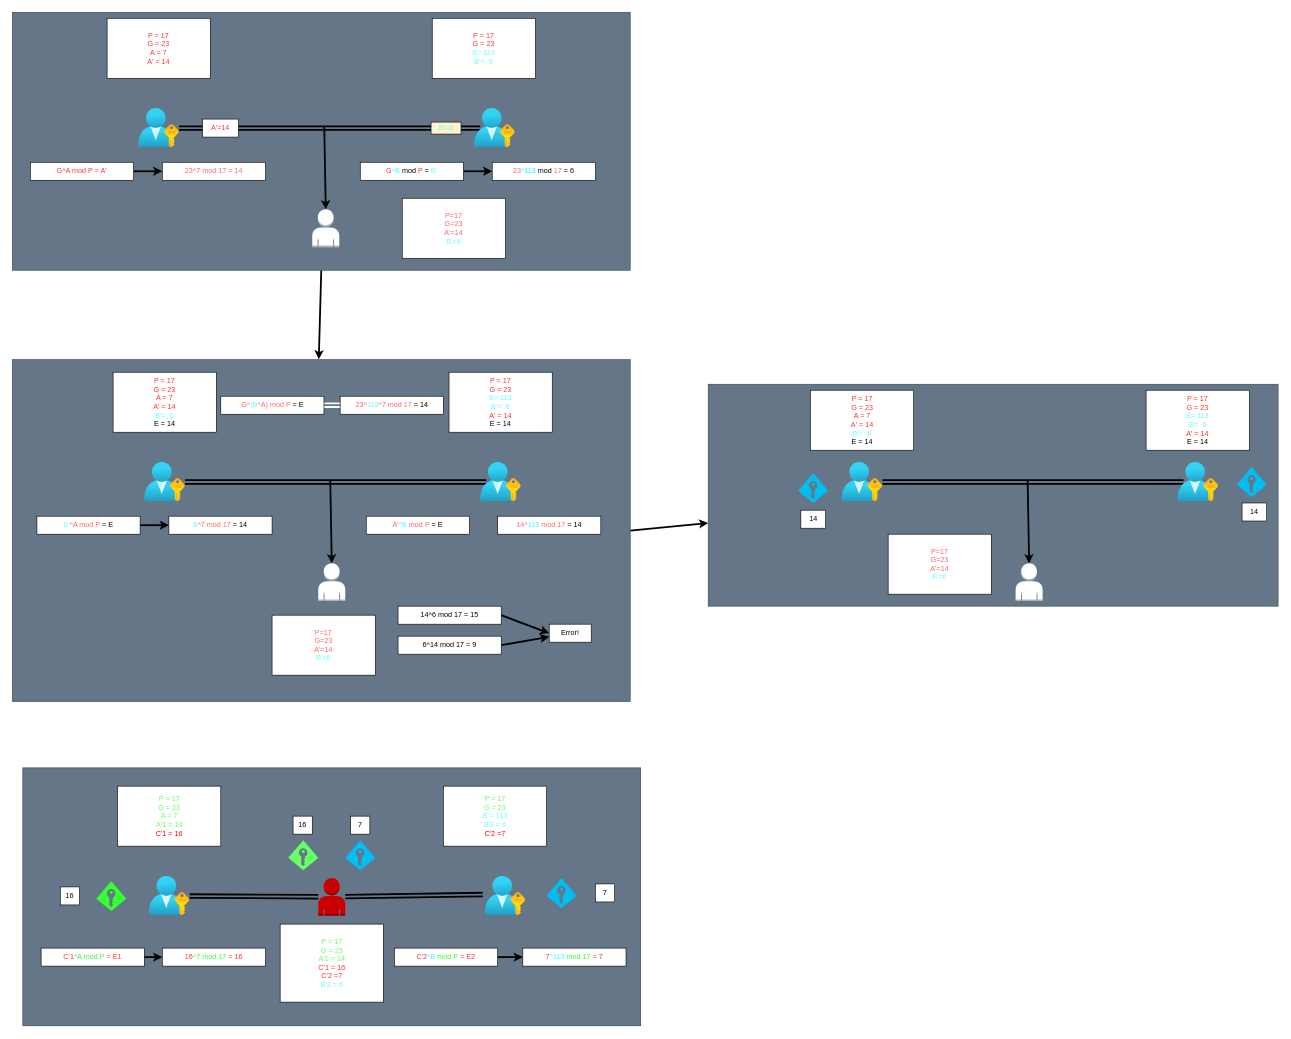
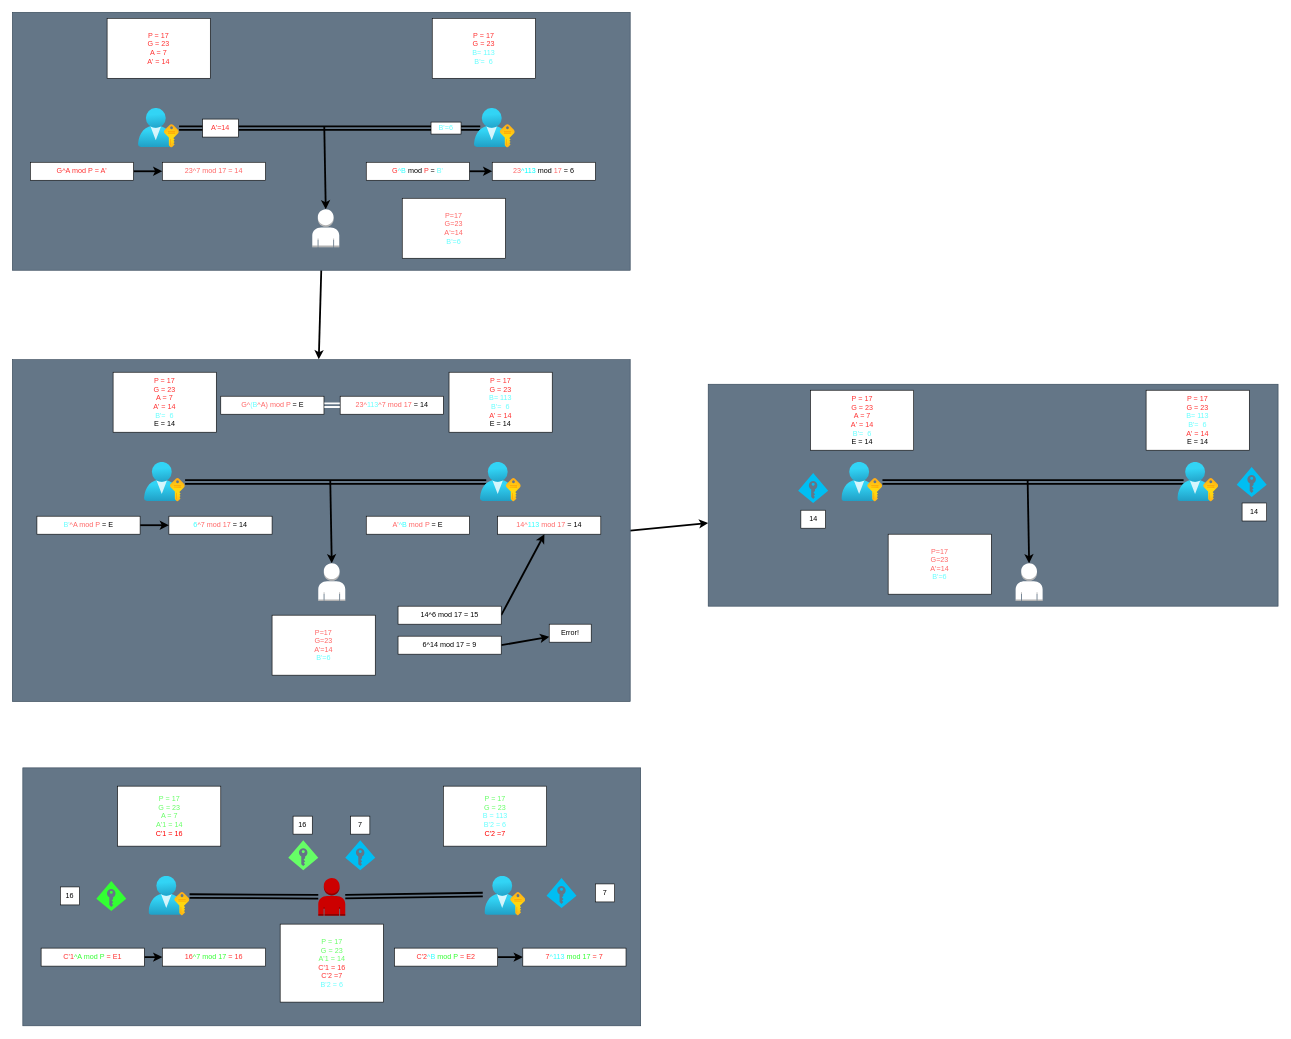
node "B'=6": fillcolor #fff2cc -> #ffffff
node "G^B mod P = B'": moved (412, 171) -> (418, 171)
edge "14^6 mod 17 = 15" -> "Error!": now "14^6 mod 17 = 15" -> "14^113 mod 17 = 14"
